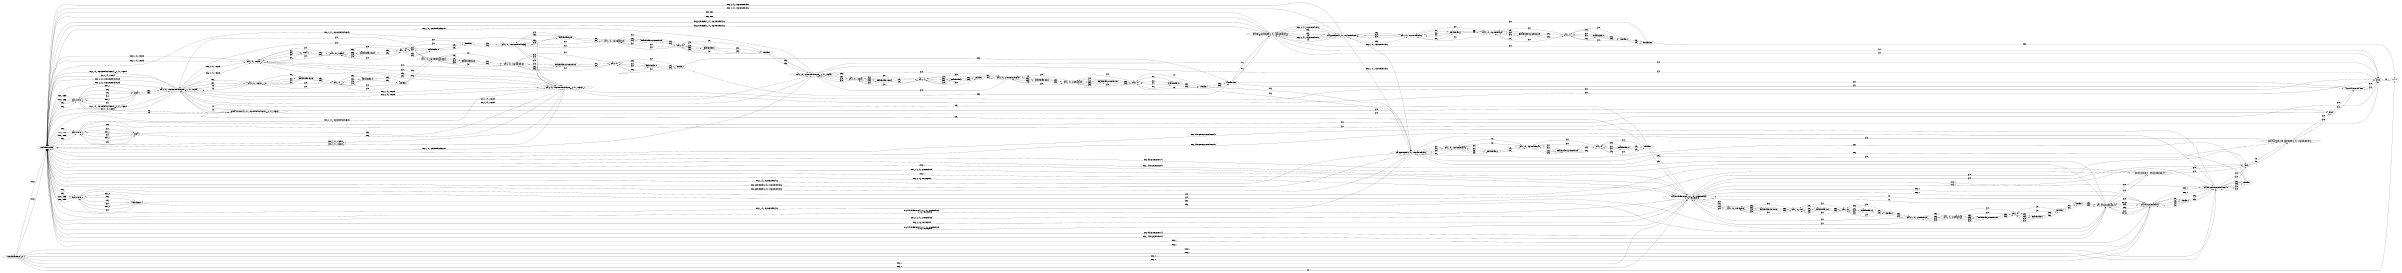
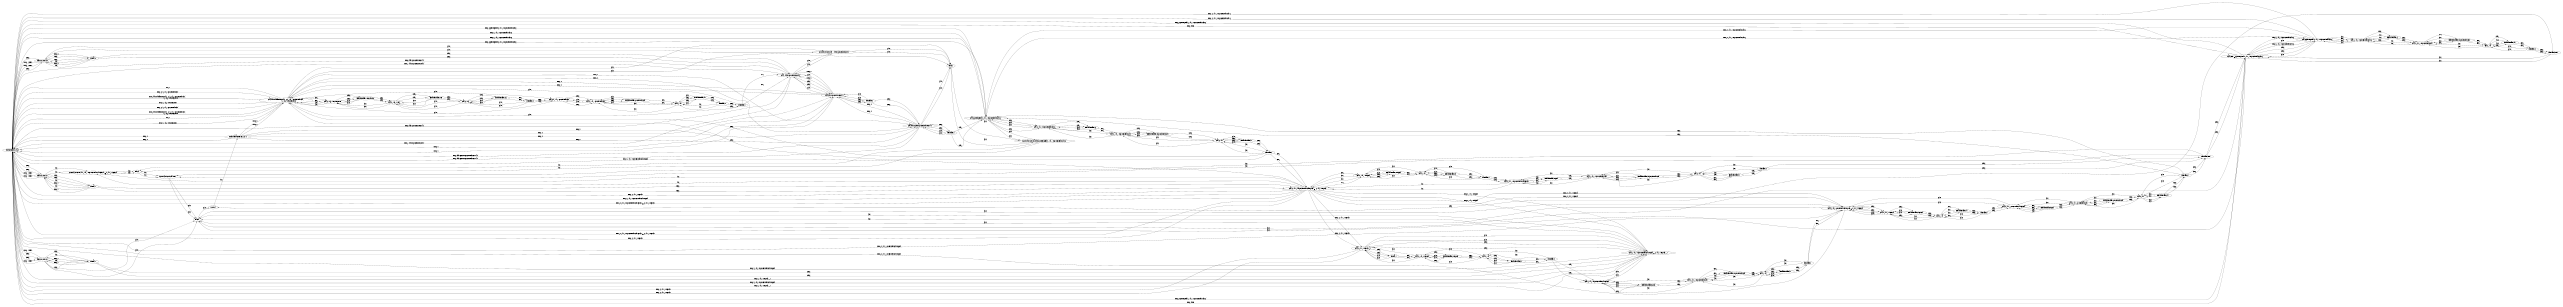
node "(MethodReturn,RET)": label "(MethodReturn,RET)" -> "(MethodReturn,SSL)"
node "(MethodReturn,0)": label "(MethodReturn,0)" -> "(Literal,0)"
edge "(MethodParameterIn,SSL *s)" -> "1000104": reversed
